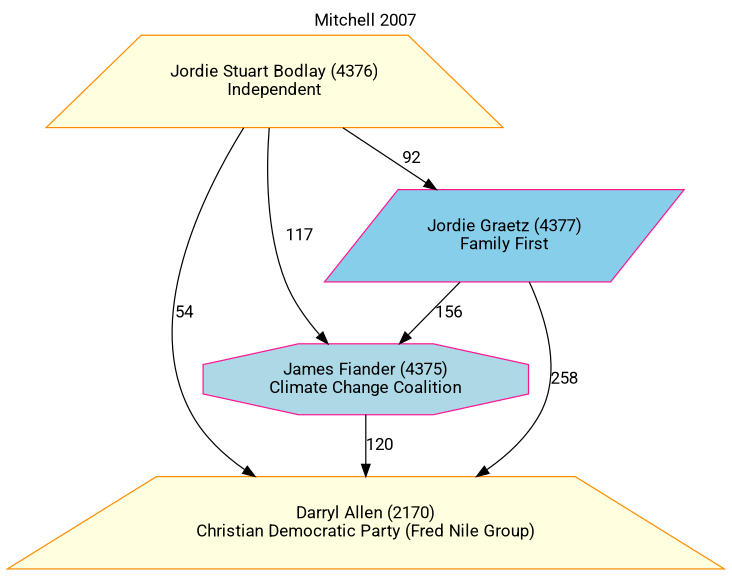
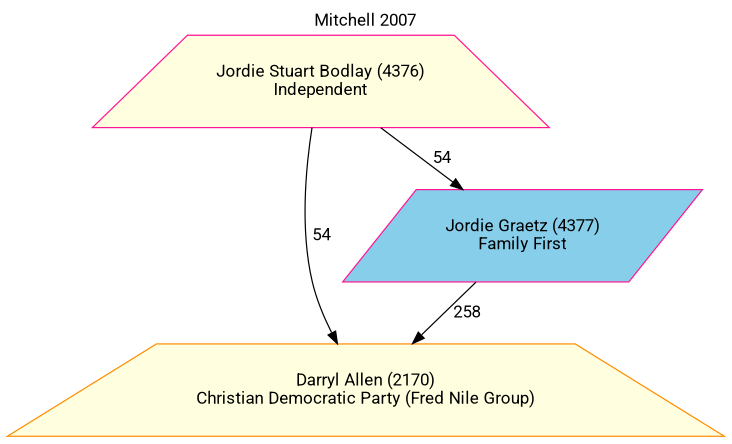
node "Jordie Stuart Bodlay (4376) Independent": color darkorange -> deeppink
edge "Jordie Stuart Bodlay (4376) Independent" -> "Jordie Graetz (4377) Family First": label "92" -> "54"
node "James Fiander (4375) Climate Change Coalition": removed
